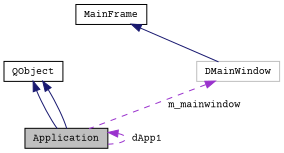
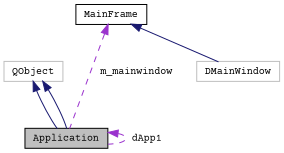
node "QObject": color black -> grey75
edge "Application" -> "DMainWindow": now "Application" -> "MainFrame"
